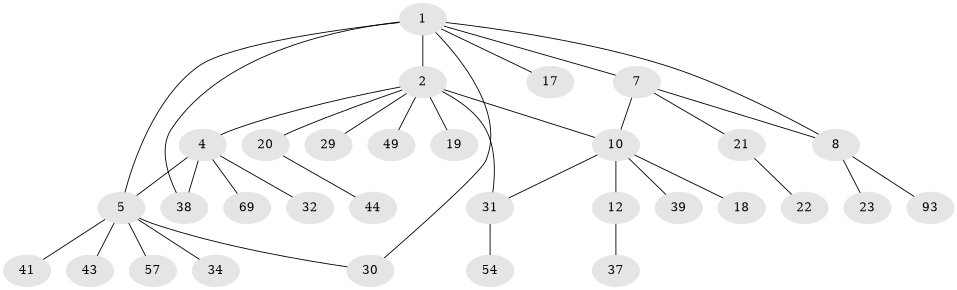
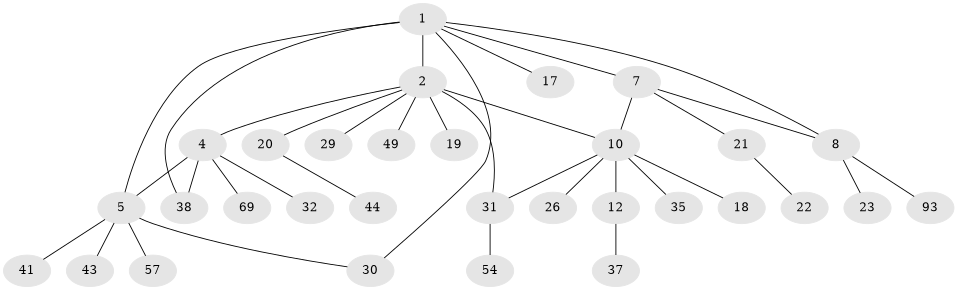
node "26": added
node "39": label "39" -> "35"
node "34": removed
